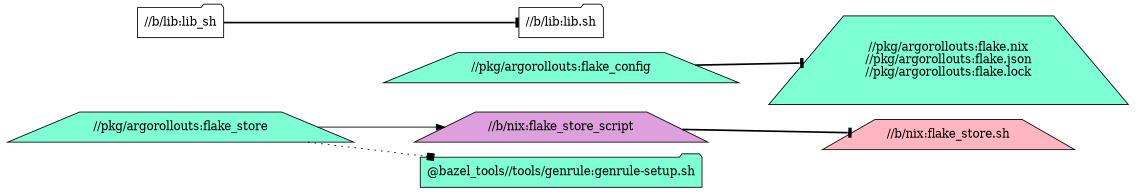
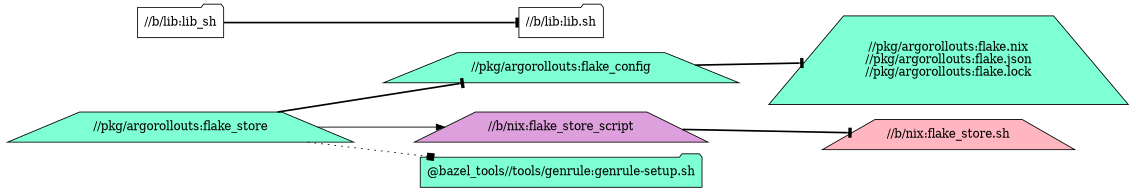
edge "//pkg/argorollouts:flake_store" -> "//pkg/argorollouts:flake_config": added
